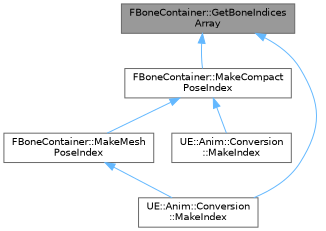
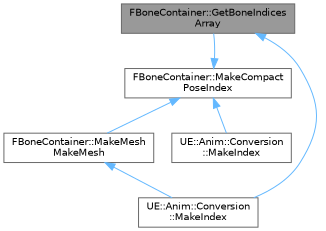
edge "FBoneContainer::MakeCompact PoseIndex" -> "FBoneContainer::GetBoneIndices Array": reversed
node "FBoneContainer::MakeMesh PoseIndex": label "FBoneContainer::MakeMesh PoseIndex" -> "FBoneContainer::MakeMesh MakeMesh"
